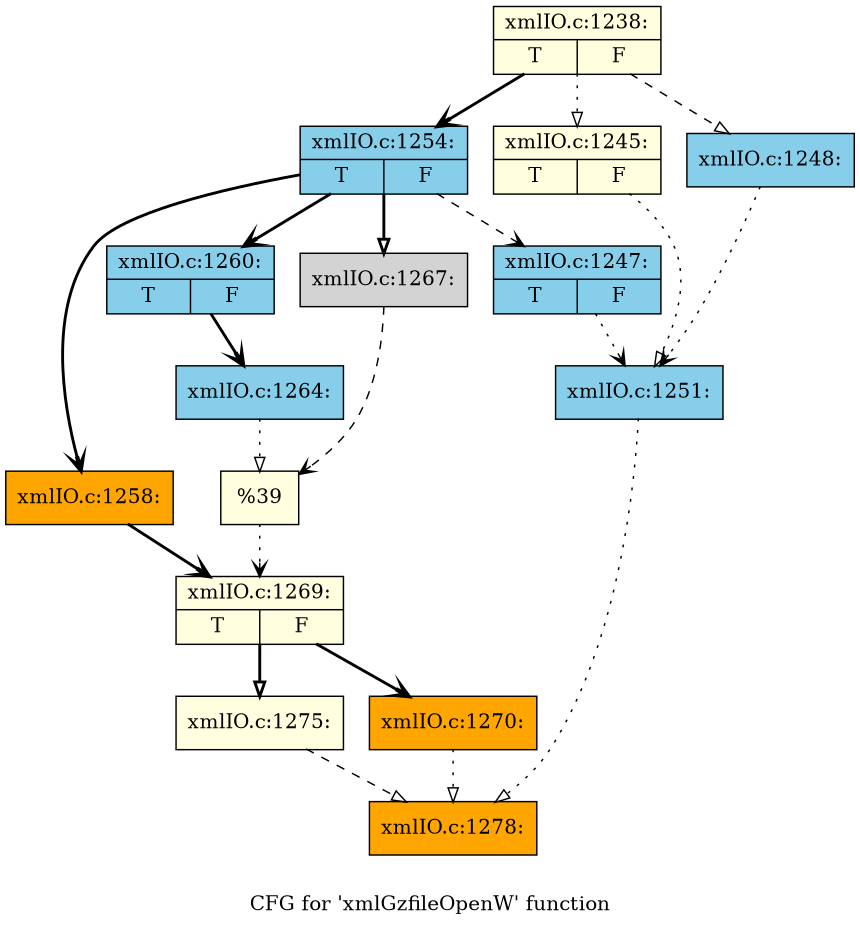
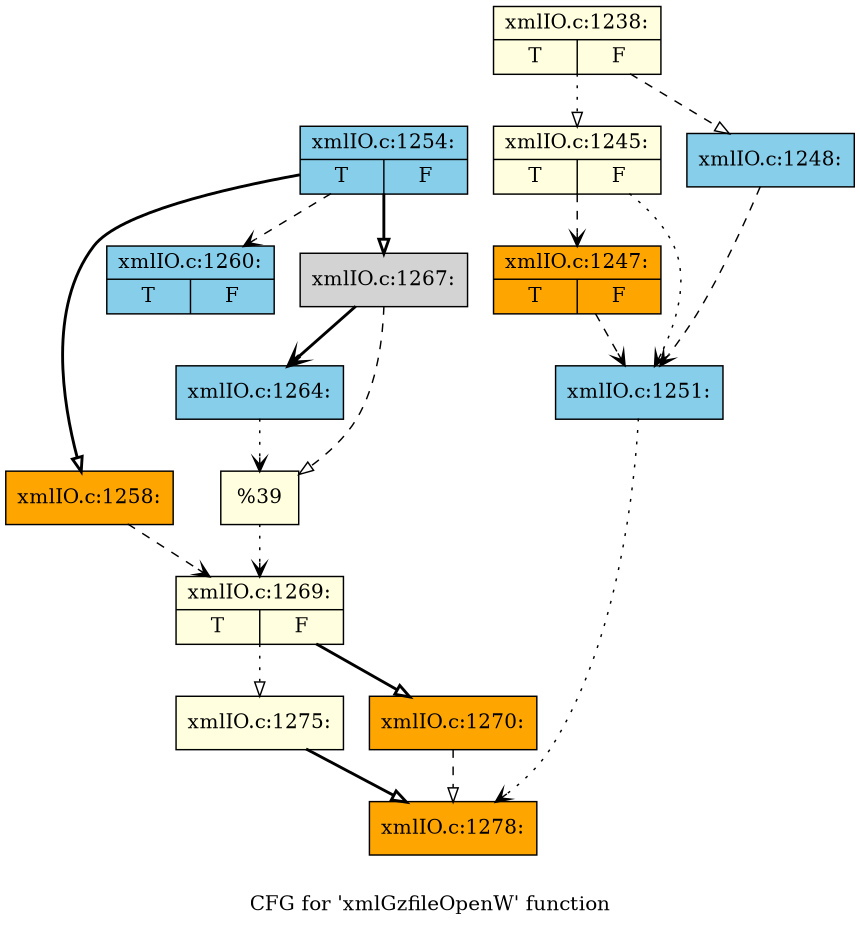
edge "xmlIO.c:1238:" -> "xmlIO.c:1254:": removed
edge "xmlIO.c:1254:" -> "xmlIO.c:1260:": style bold -> dashed
edge "xmlIO.c:1254:" -> "xmlIO.c:1247:": now "xmlIO.c:1245:" -> "xmlIO.c:1247:"
edge "xmlIO.c:1254:" -> "xmlIO.c:1258:": arrowhead vee -> onormal
edge "xmlIO.c:1245:" -> "xmlIO.c:1251:": arrowhead onormal -> vee
edge "xmlIO.c:1248:" -> "xmlIO.c:1251:": style dotted -> dashed
node "xmlIO.c:1247:": fillcolor skyblue -> orange
edge "xmlIO.c:1247:" -> "xmlIO.c:1251:": style dotted -> dashed
edge "xmlIO.c:1260:" -> "xmlIO.c:1264:": now "xmlIO.c:1267:" -> "xmlIO.c:1264:"
edge "xmlIO.c:1267:" -> "%39": arrowhead vee -> onormal
edge "xmlIO.c:1264:" -> "%39": arrowhead onormal -> vee
edge "xmlIO.c:1258:" -> "xmlIO.c:1269:": style bold -> dashed
edge "xmlIO.c:1251:" -> "xmlIO.c:1278:": arrowhead onormal -> vee
edge "xmlIO.c:1269:" -> "xmlIO.c:1275:": style bold -> dotted
edge "xmlIO.c:1269:" -> "xmlIO.c:1270:": arrowhead vee -> onormal
edge "xmlIO.c:1270:" -> "xmlIO.c:1278:": style dotted -> dashed
edge "xmlIO.c:1275:" -> "xmlIO.c:1278:": style dashed -> bold
